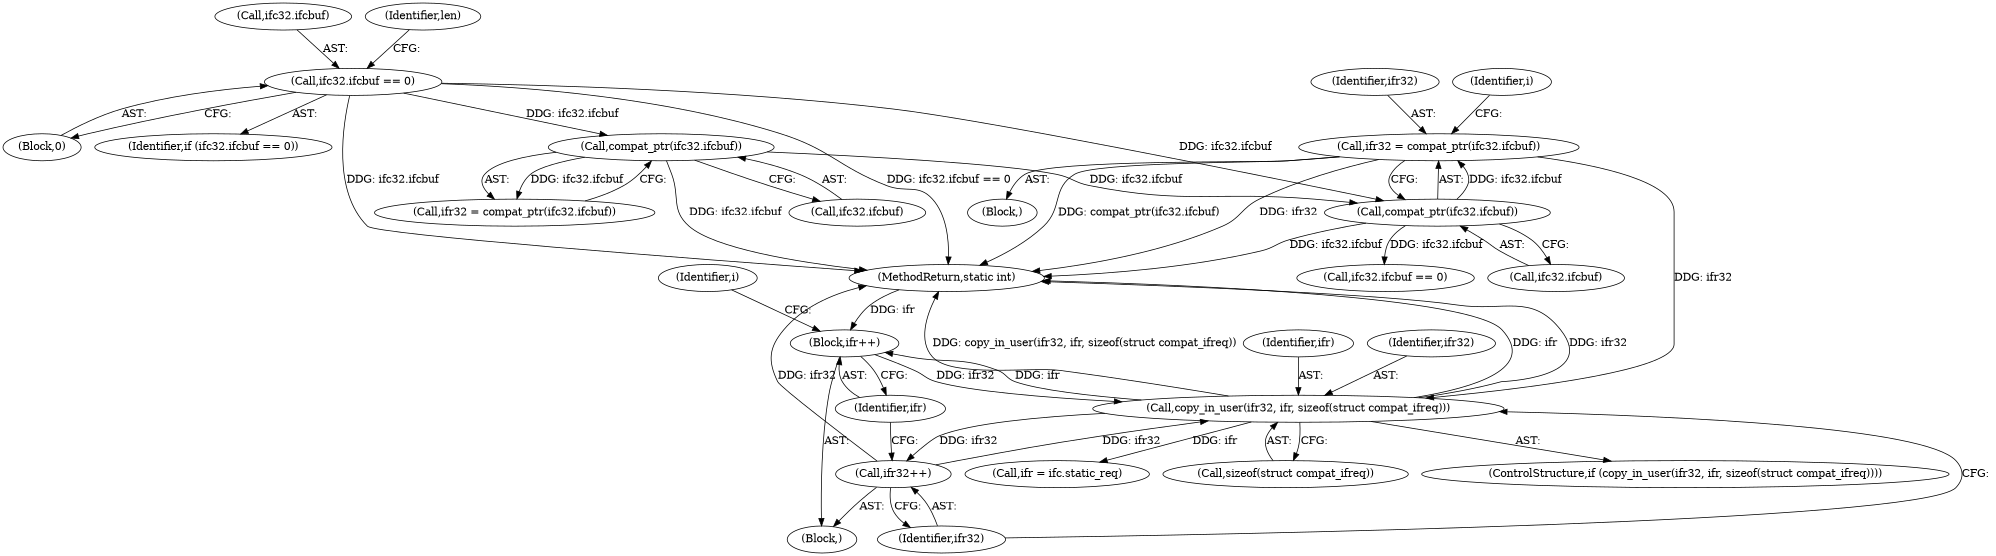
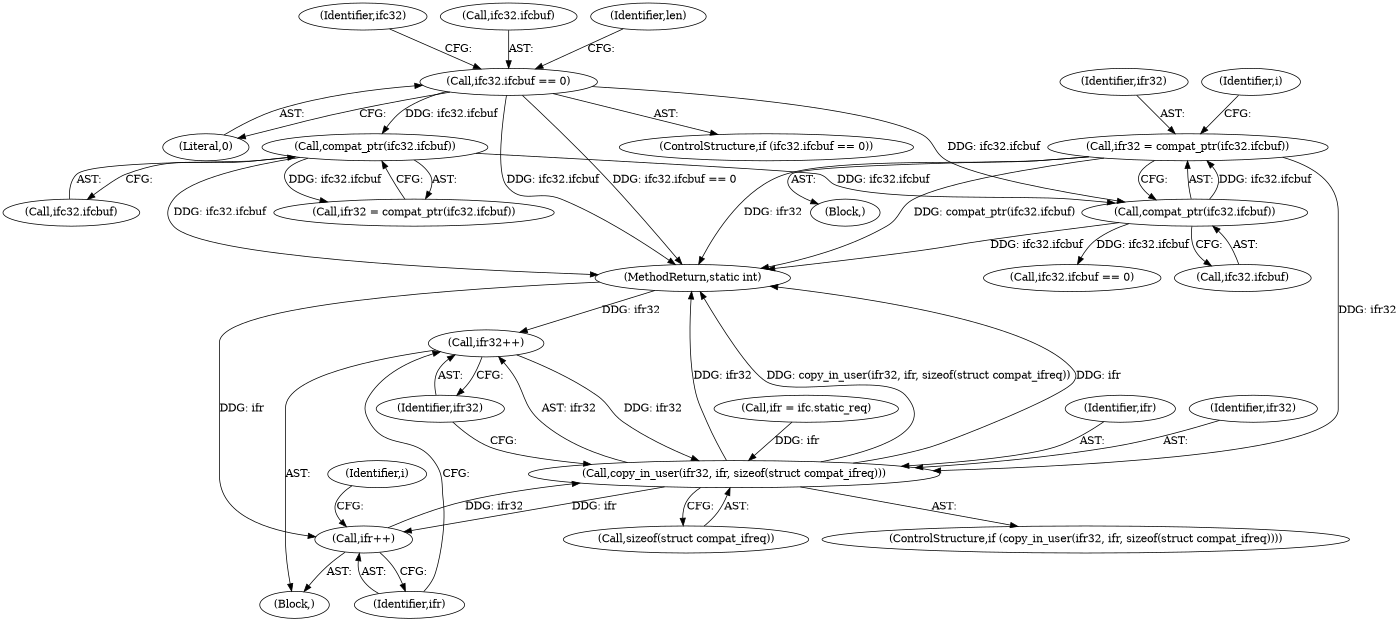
node "(Identifier,ifc32)": added
node "(Block,0)": label "(Block,0)" -> "(Literal,0)"
node "(Identifier,if (ifc32.ifcbuf == 0))": label "(Identifier,if (ifc32.ifcbuf == 0))" -> "(ControlStructure,if (ifc32.ifcbuf == 0))"
node "(Block,ifr++)": label "(Block,ifr++)" -> "(Call,ifr++)"
edge "(Call,ifr32++)" -> "(MethodReturn,static int)": reversed
edge "(Call,copy_in_user(ifr32, ifr, sizeof(struct compat_ifreq)))" -> "(Call,ifr32++)": label "DDG: ifr32" -> "AST: ifr32"
edge "(Call,copy_in_user(ifr32, ifr, sizeof(struct compat_ifreq)))" -> "(Call,ifr = ifc.static_req)": reversed
